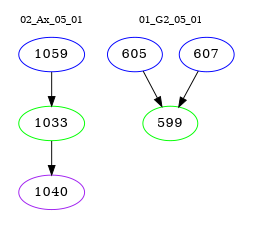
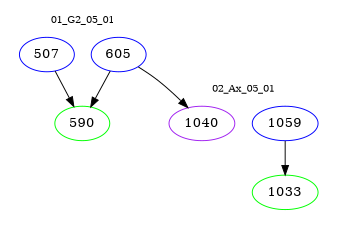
node "607": label "607" -> "507"
node "599": label "599" -> "590"
edge "1033" -> "1040": now "605" -> "1040"
